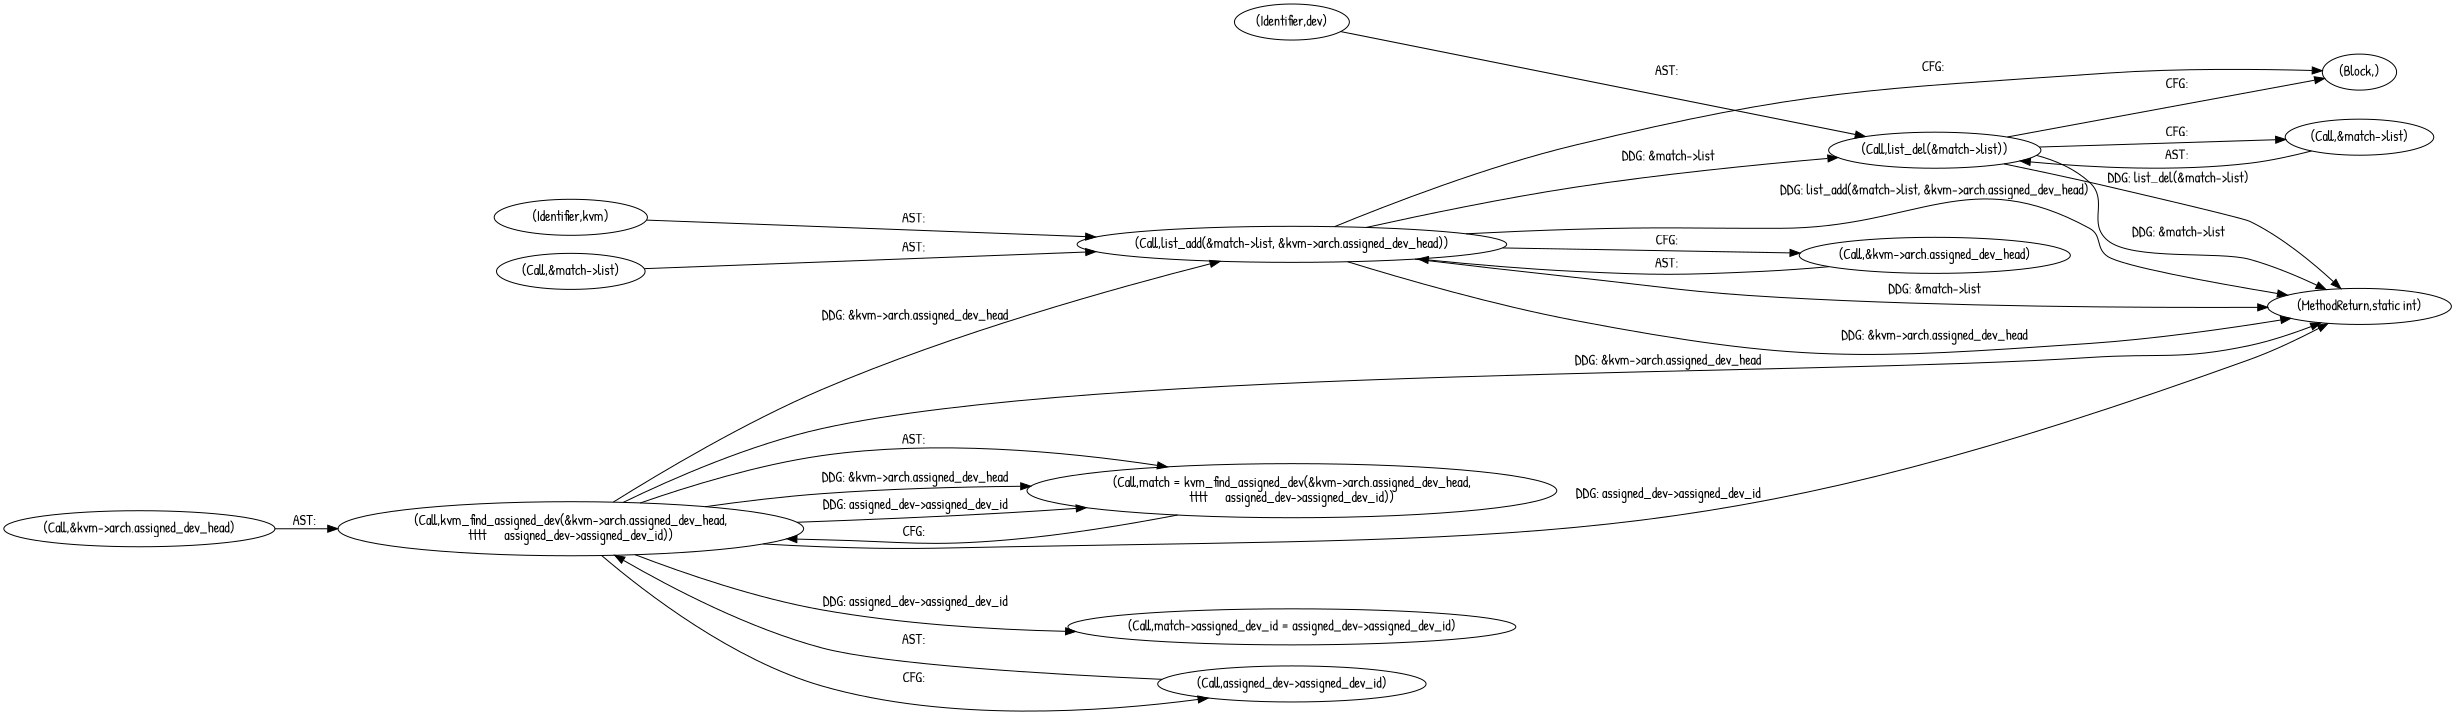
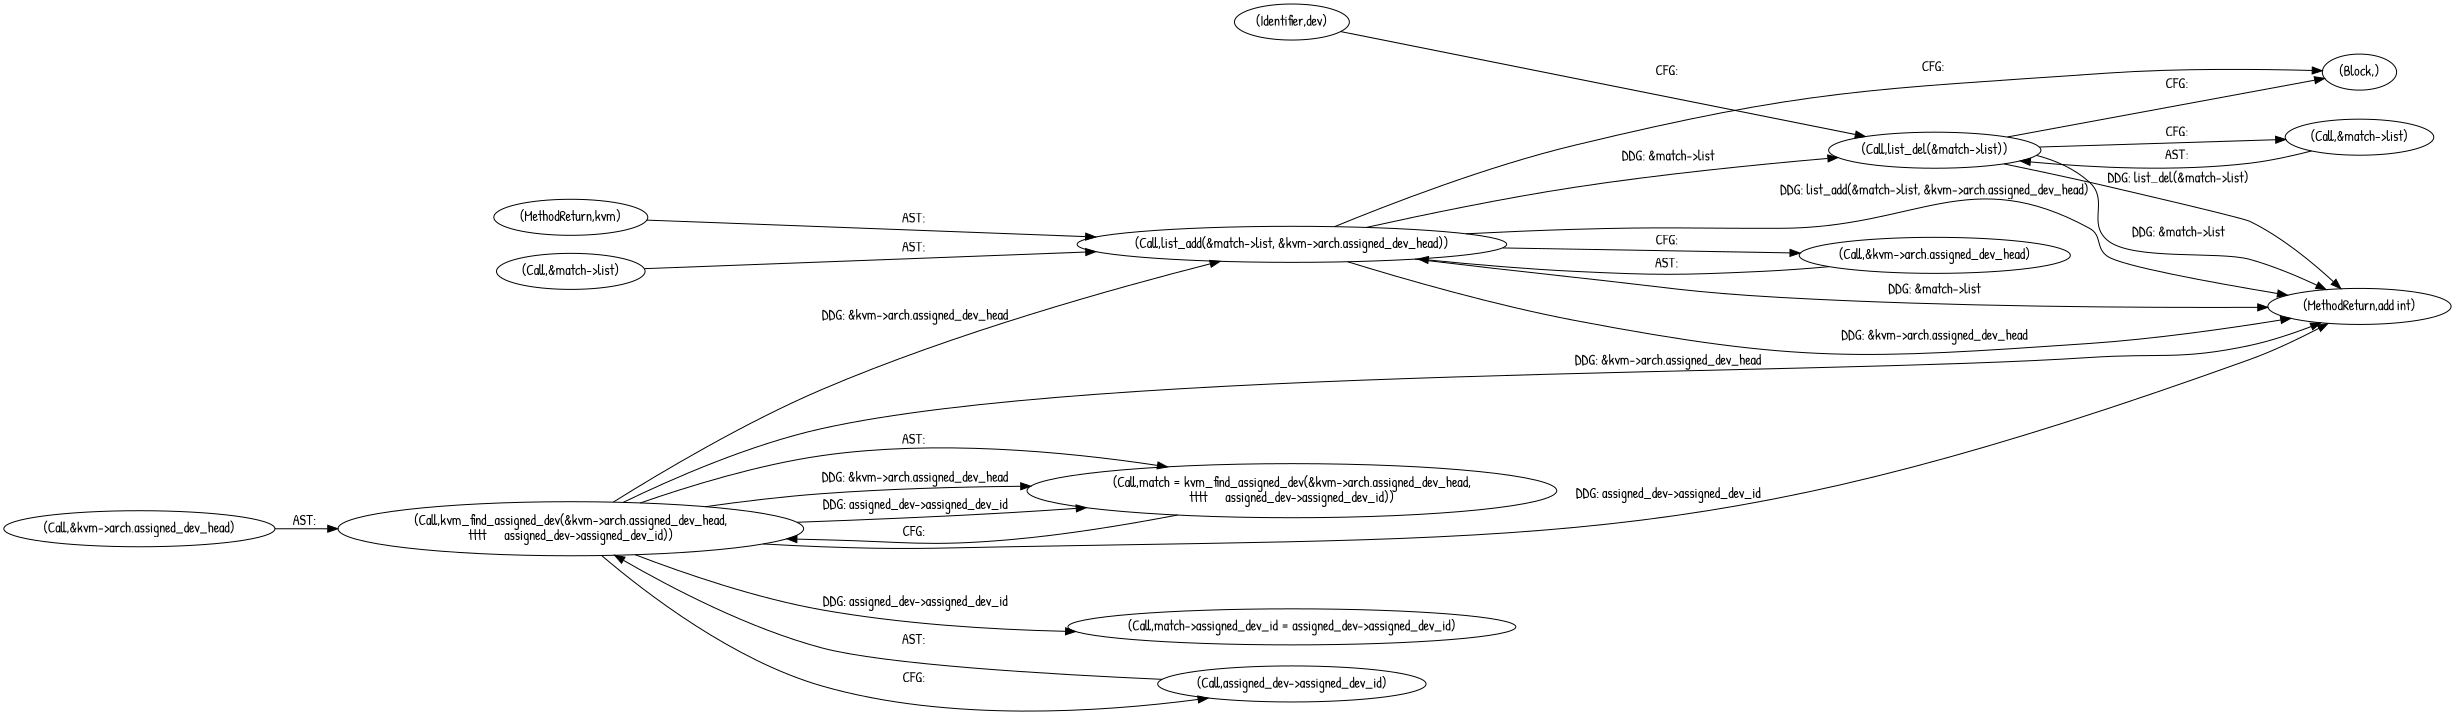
edge "(Identifier,dev)" -> "(Call,list_del(&match->list))": label "AST: " -> "CFG: "
node "(Identifier,kvm)": label "(Identifier,kvm)" -> "(MethodReturn,kvm)"
node "(MethodReturn,static int)": label "(MethodReturn,static int)" -> "(MethodReturn,add int)"
